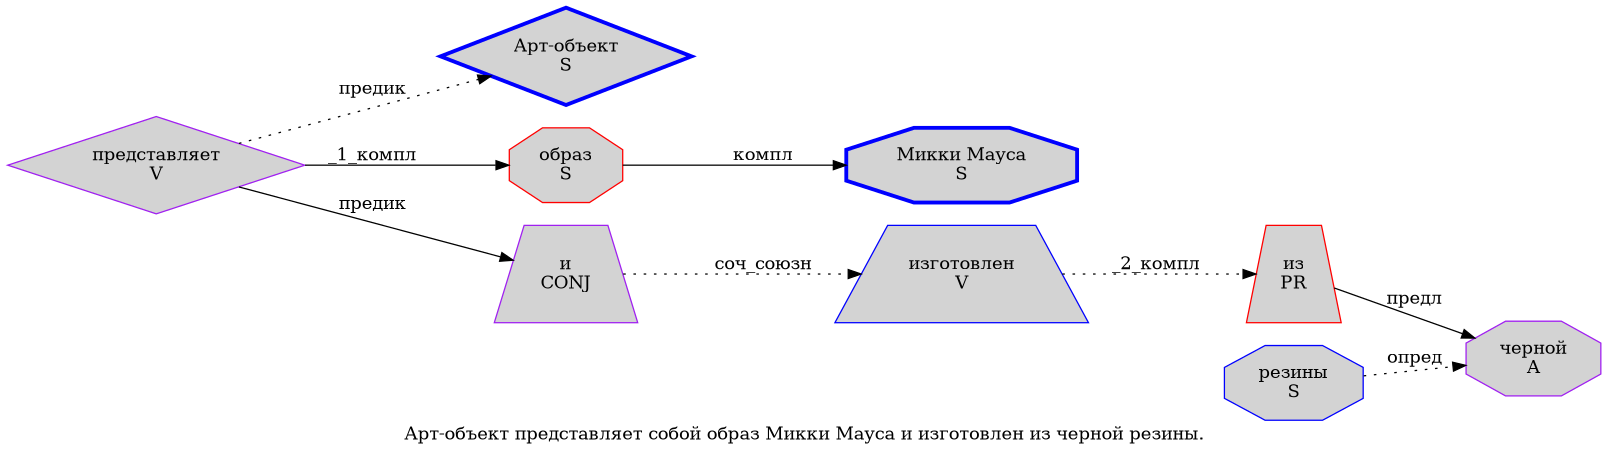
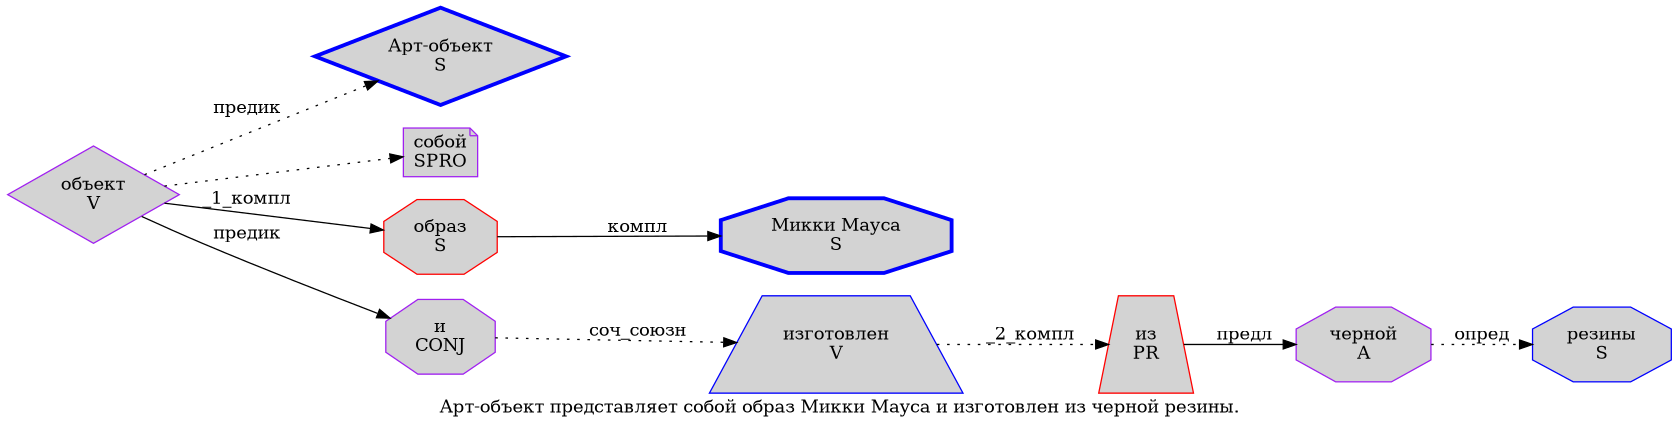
node "собой SPRO": added
node "представляет V": label "представляет V" -> "объект V"
node "и CONJ": shape trapezium -> octagon
edge "резины S" -> "черной A": reversed
